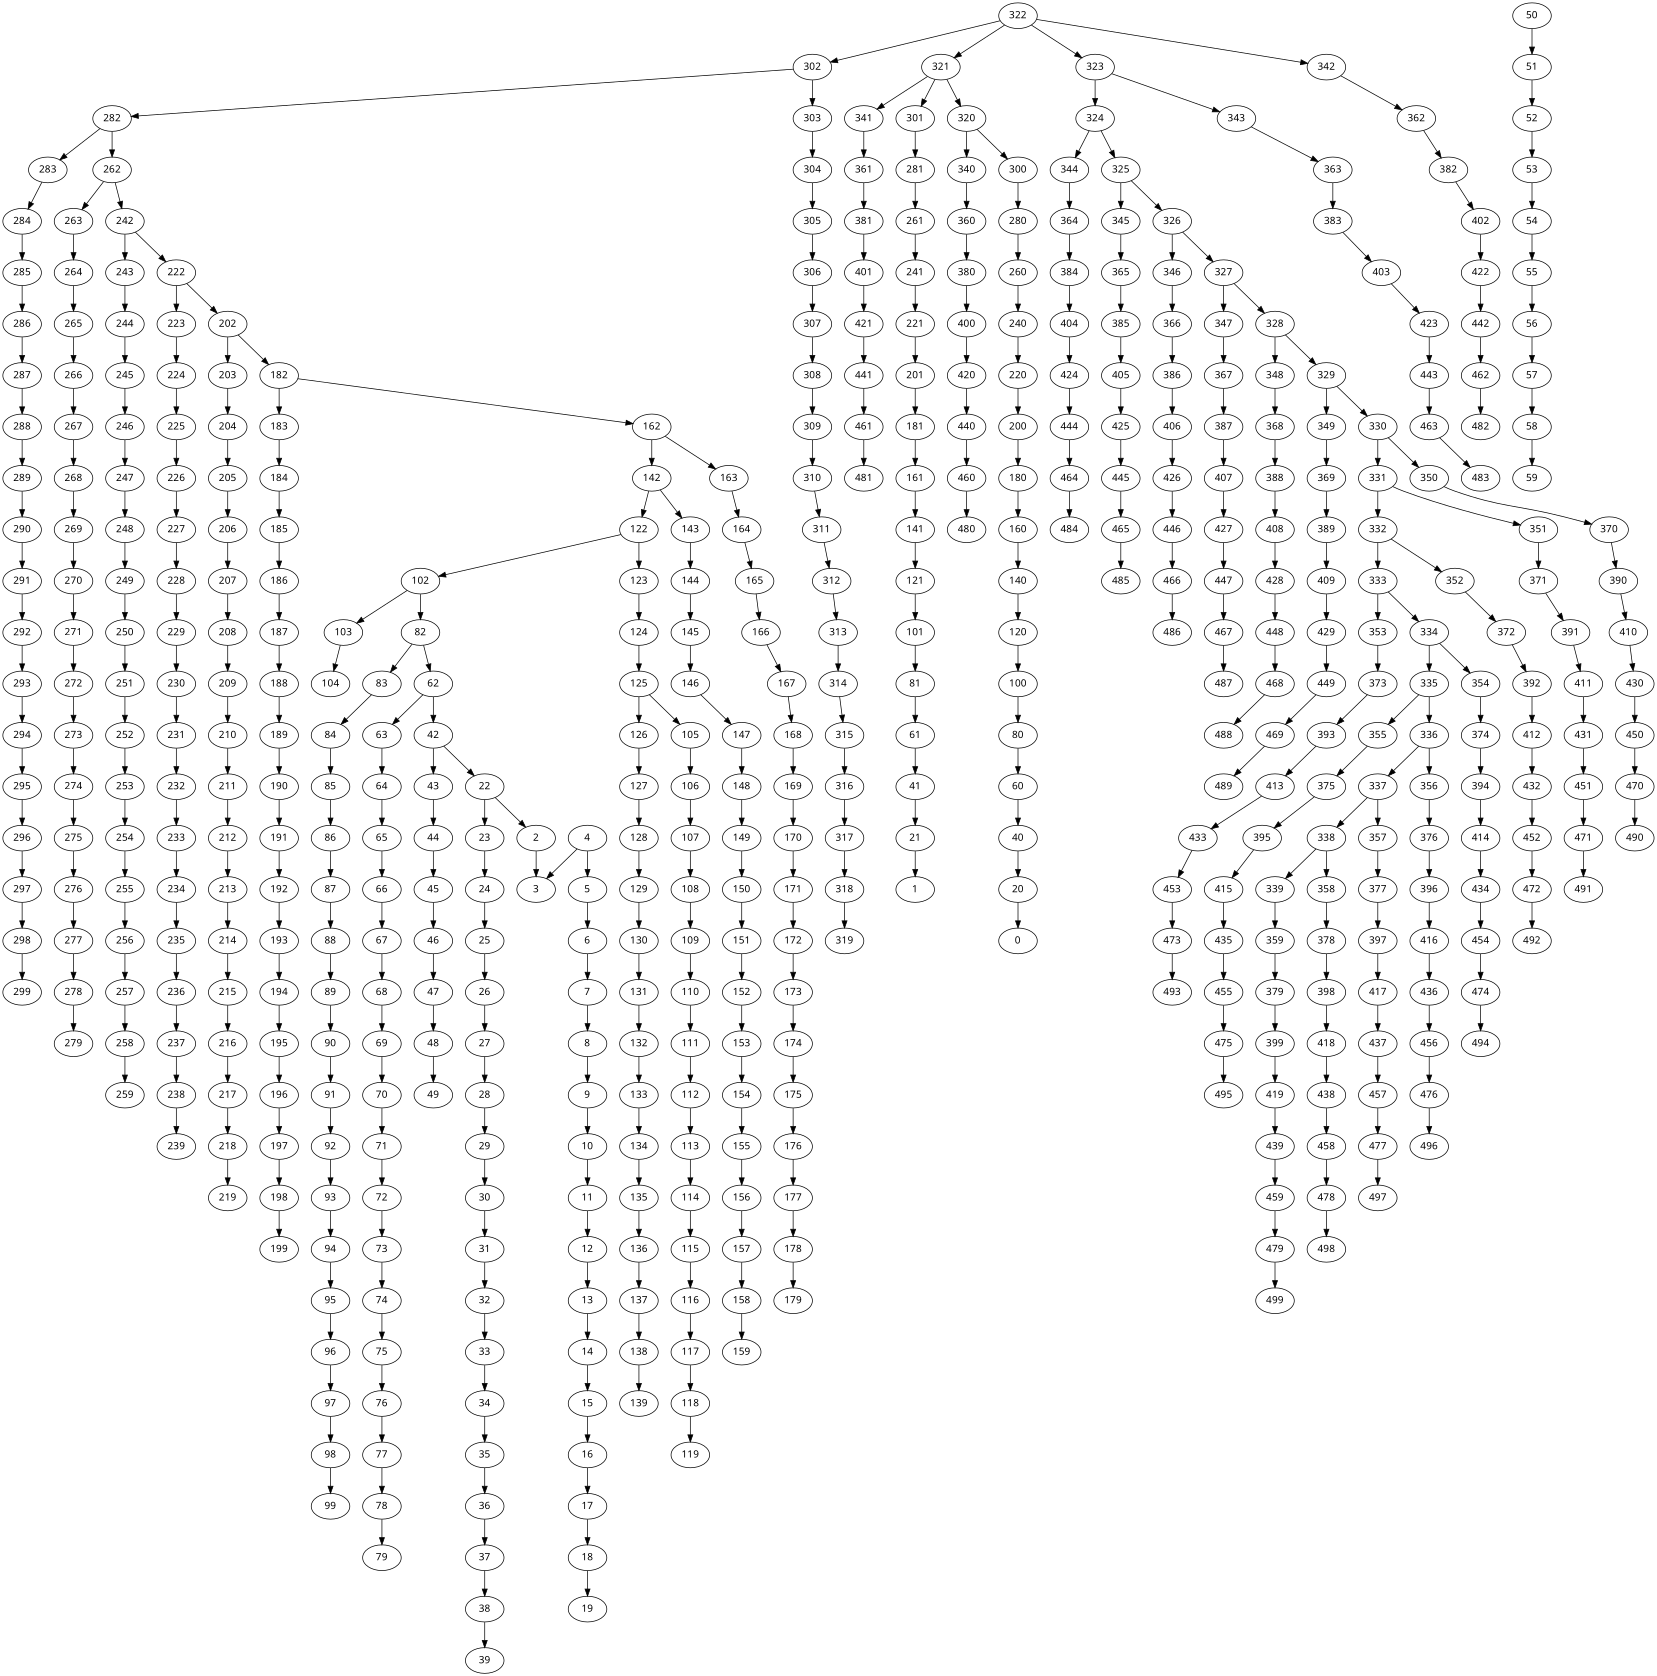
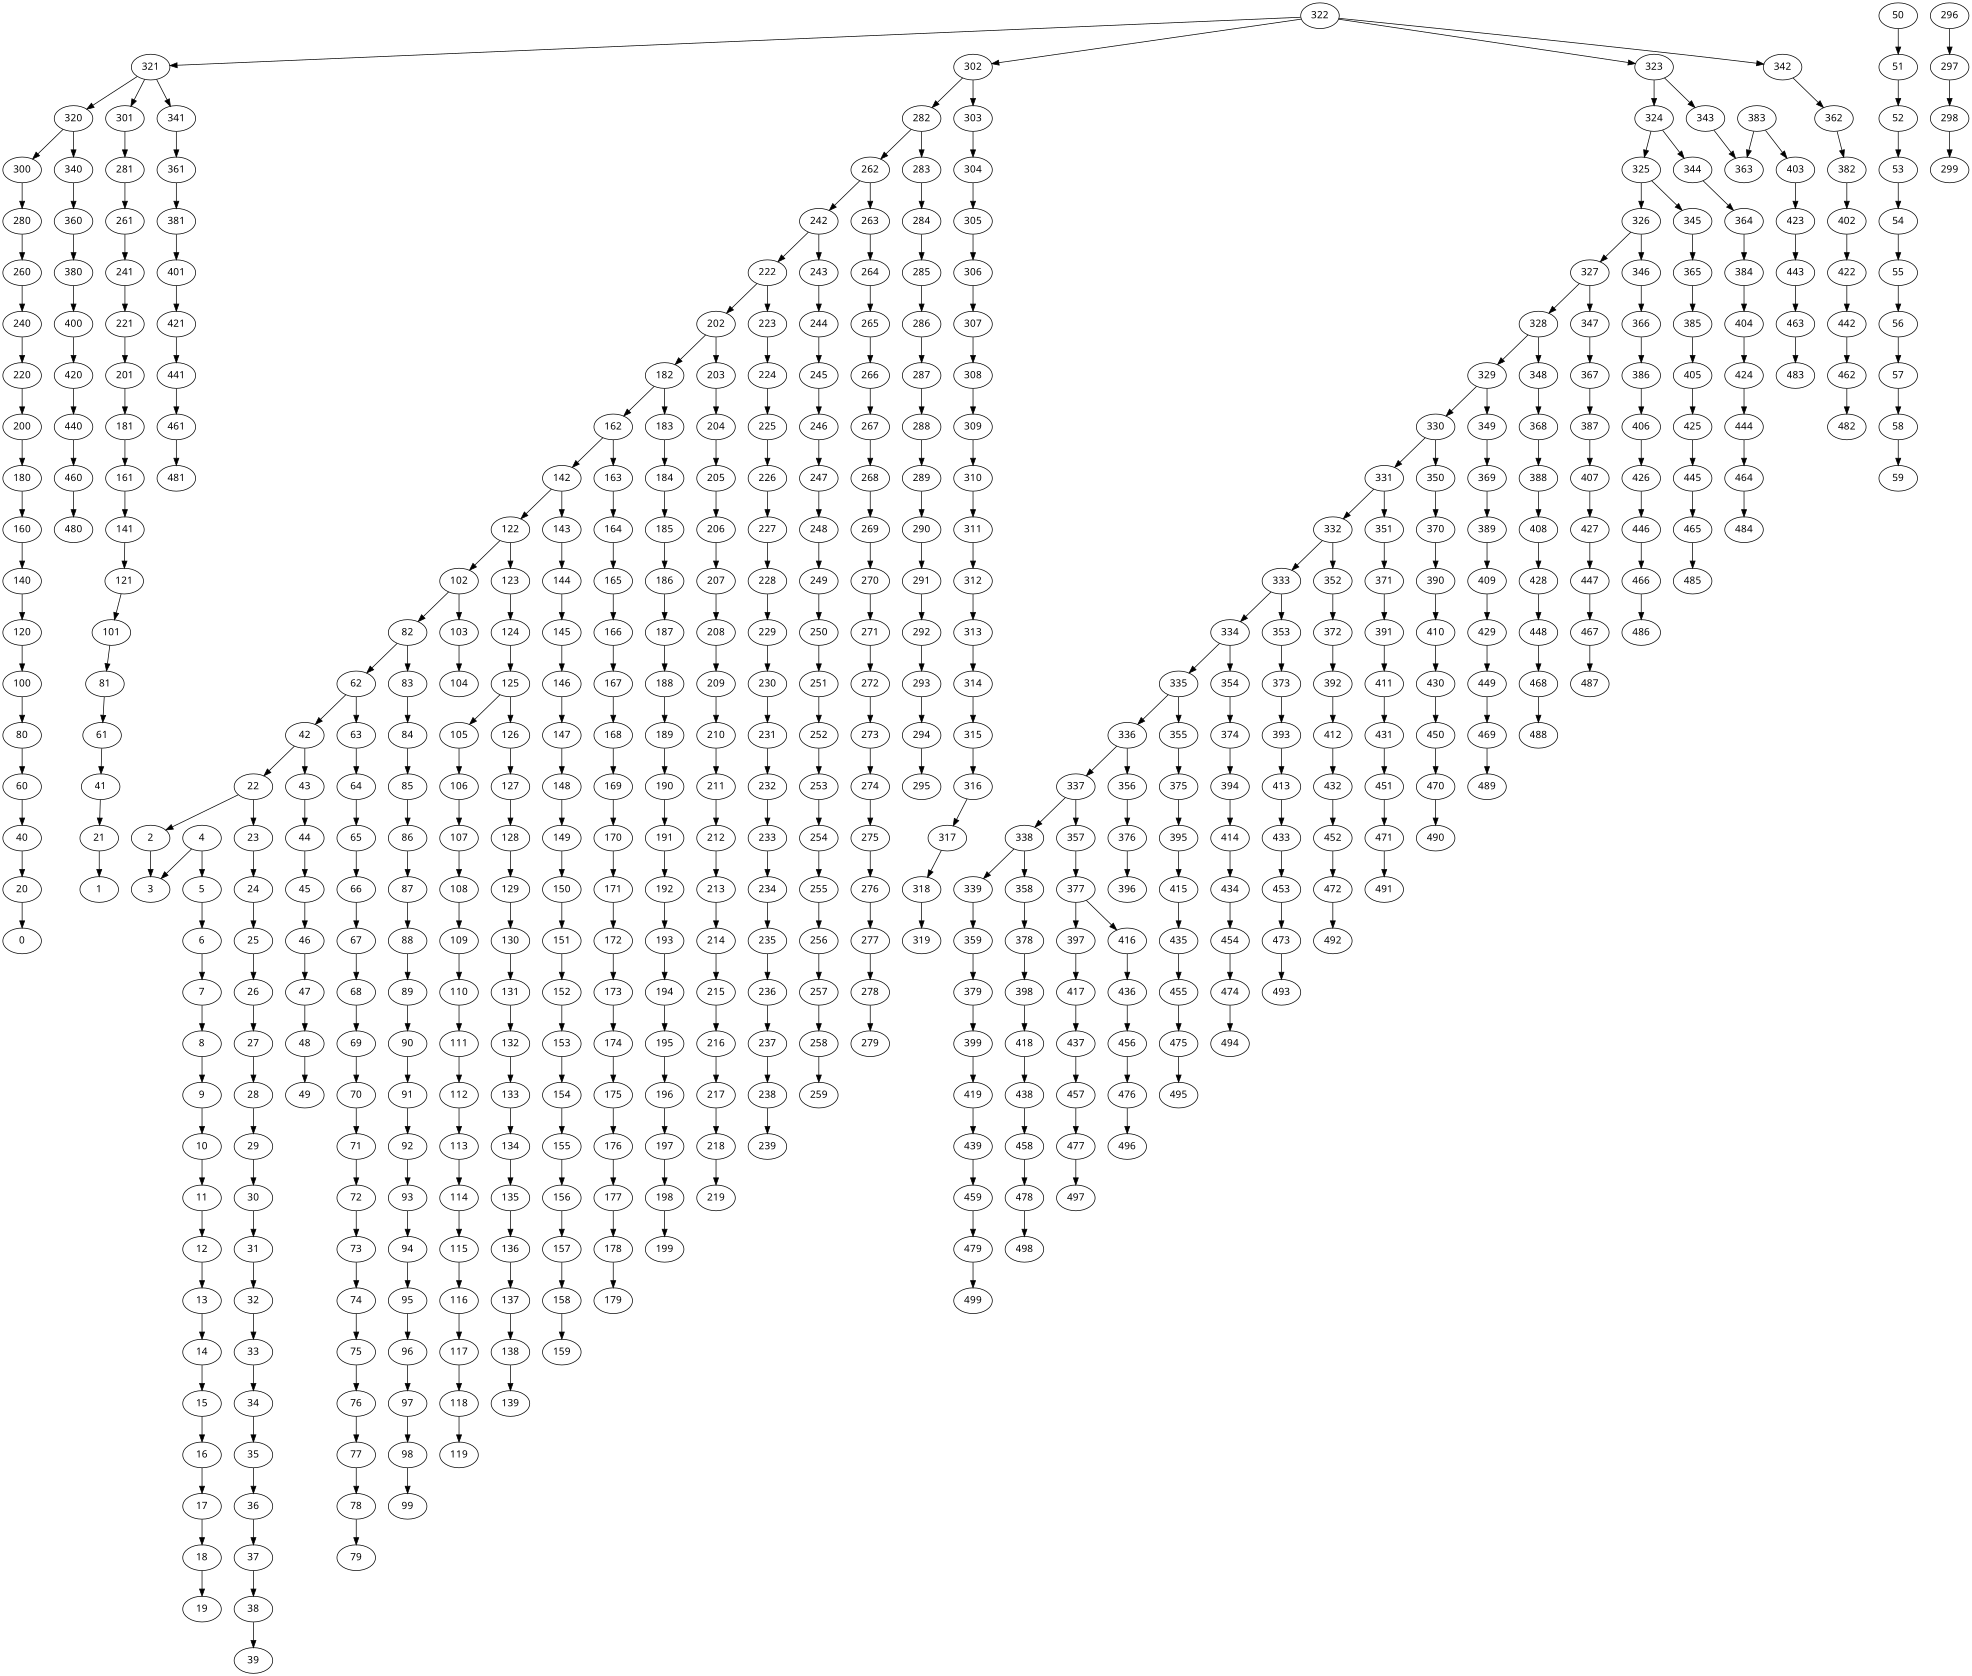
edge "363" -> "383": reversed
edge "295" -> "296": removed
edge "396" -> "416": now "377" -> "416"
